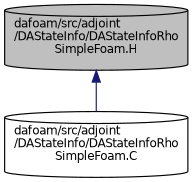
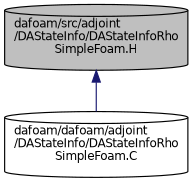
node "dafoam/src/adjoint /DAStateInfo/DAStateInfoRho SimpleFoam.C": label "dafoam/src/adjoint /DAStateInfo/DAStateInfoRho SimpleFoam.C" -> "dafoam/dafoam/adjoint /DAStateInfo/DAStateInfoRho SimpleFoam.C"
